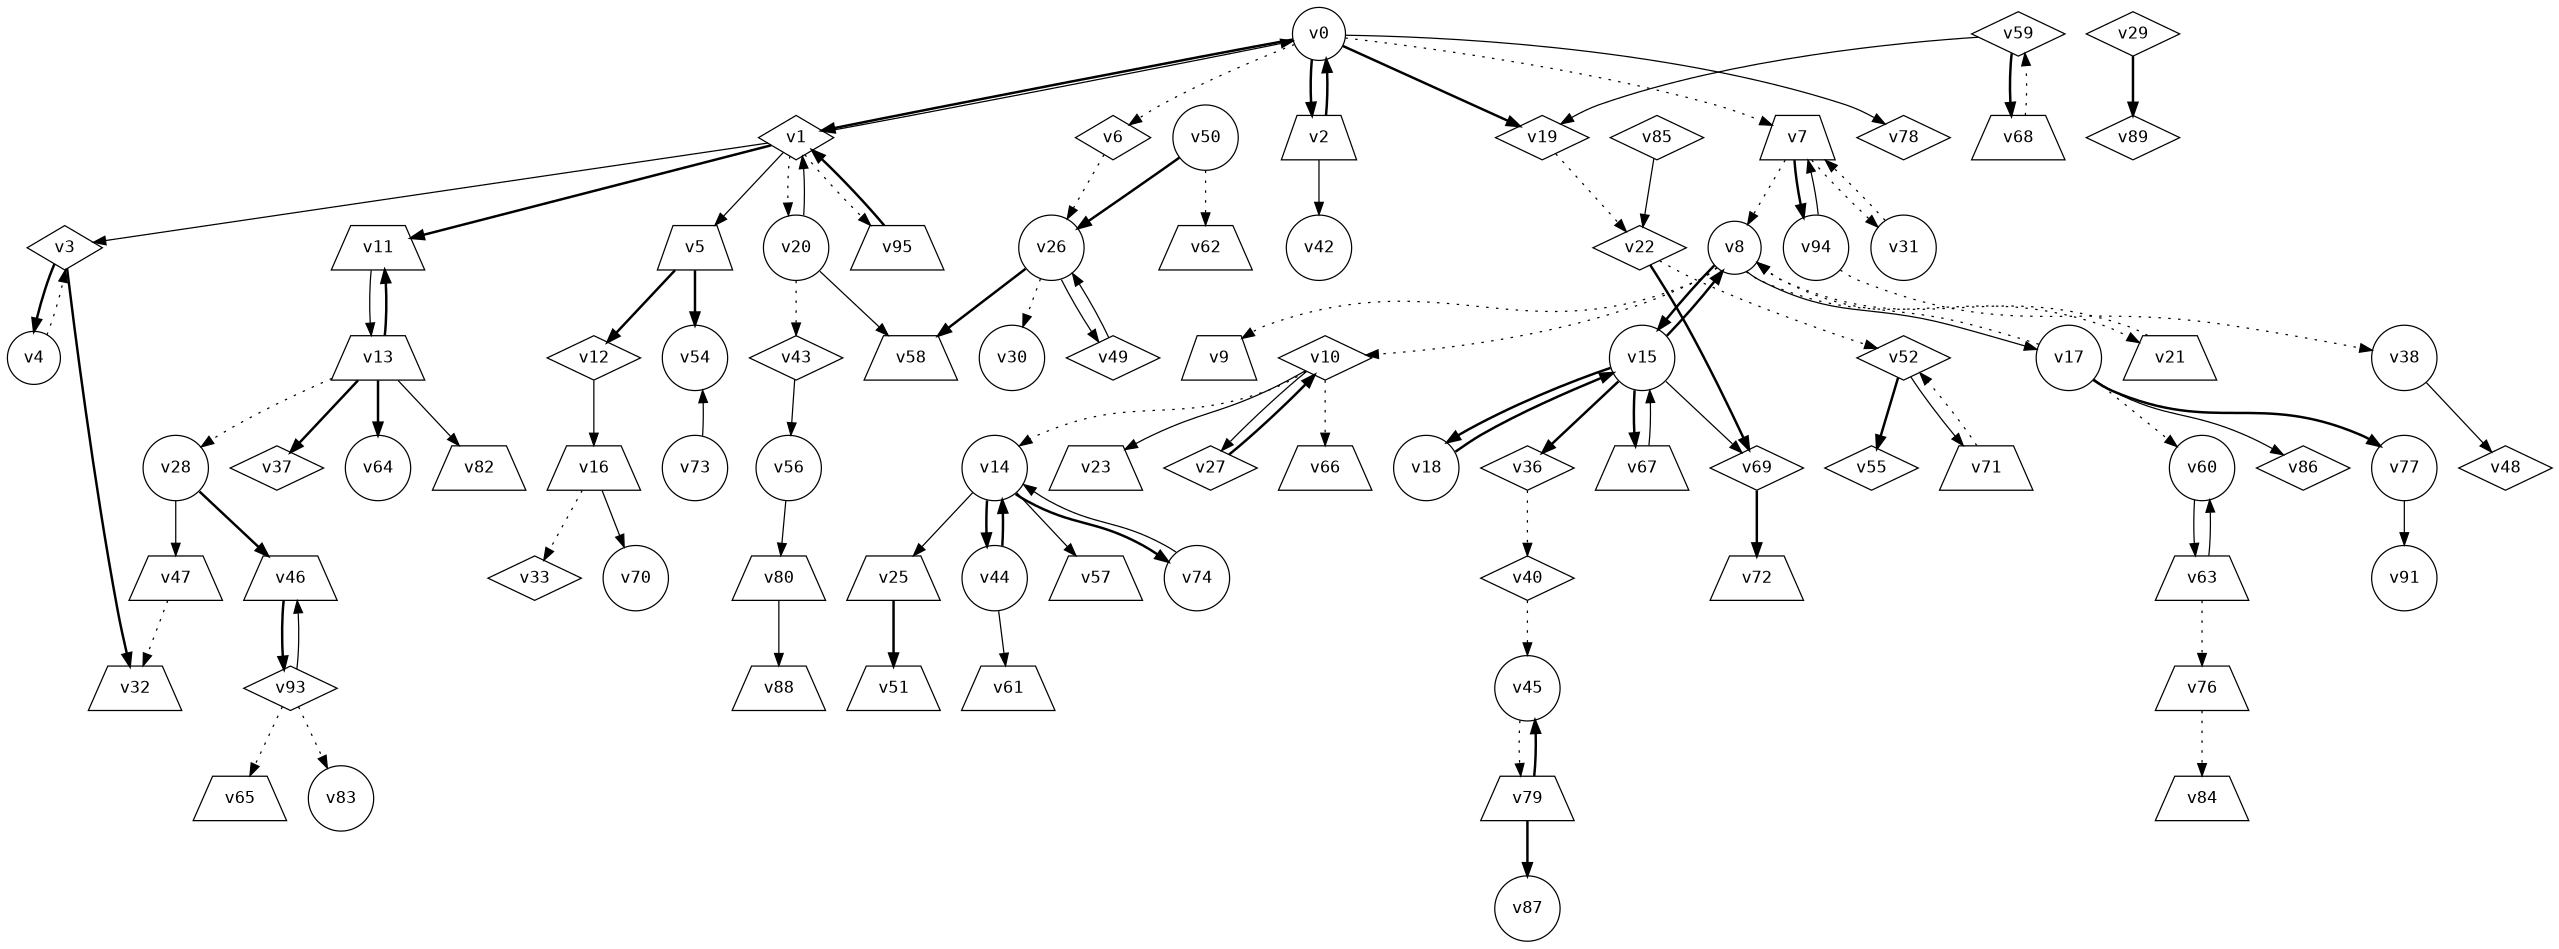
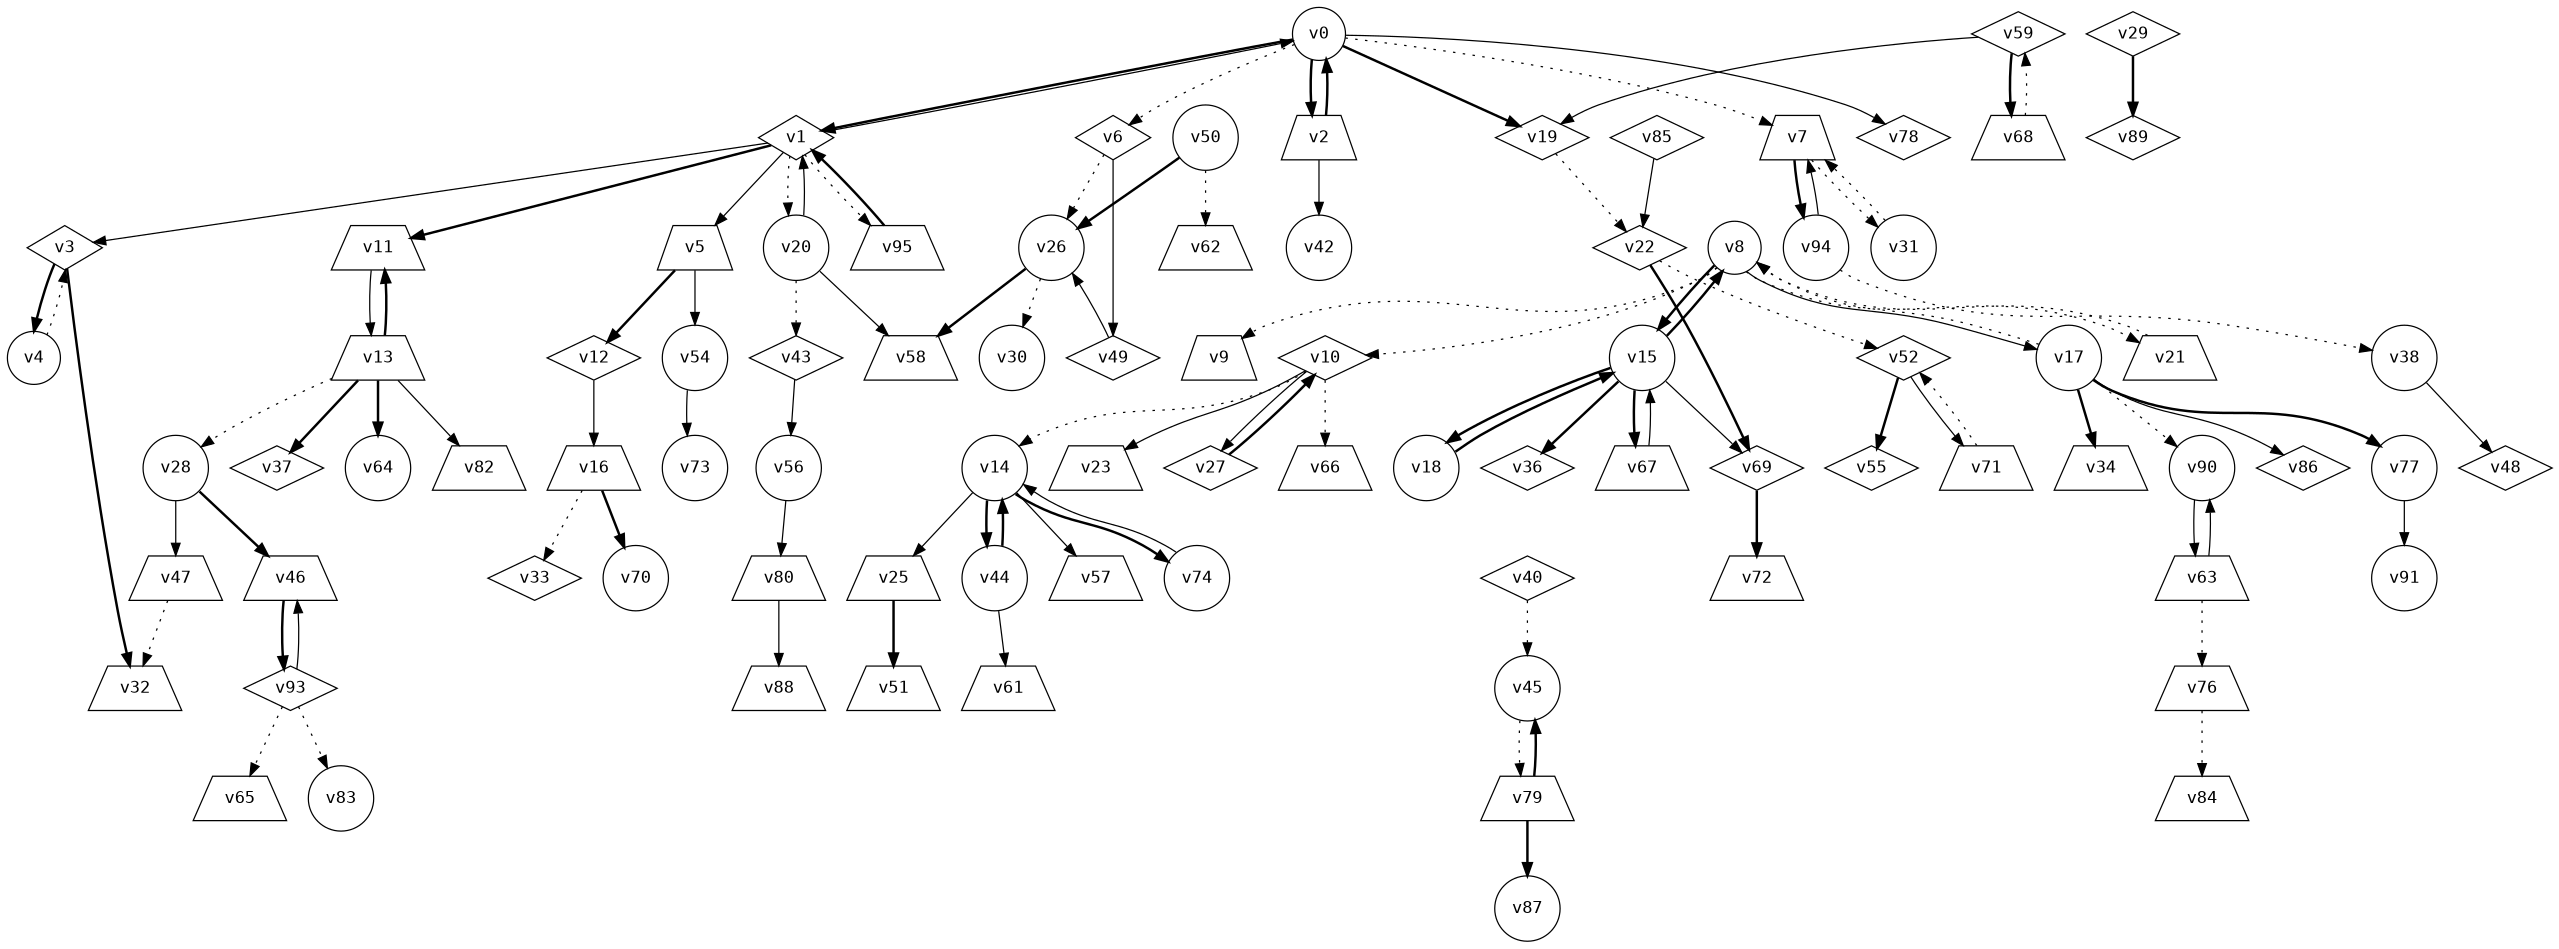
edge "v7" -> "v8": removed
edge "v5" -> "v54": style bold -> solid
edge "v26" -> "v49": now "v6" -> "v49"
edge "v73" -> "v54": reversed
node "v34": added
node "v60": label "v60" -> "v90"
edge "v16" -> "v70": style solid -> bold
edge "v36" -> "v40": removed
